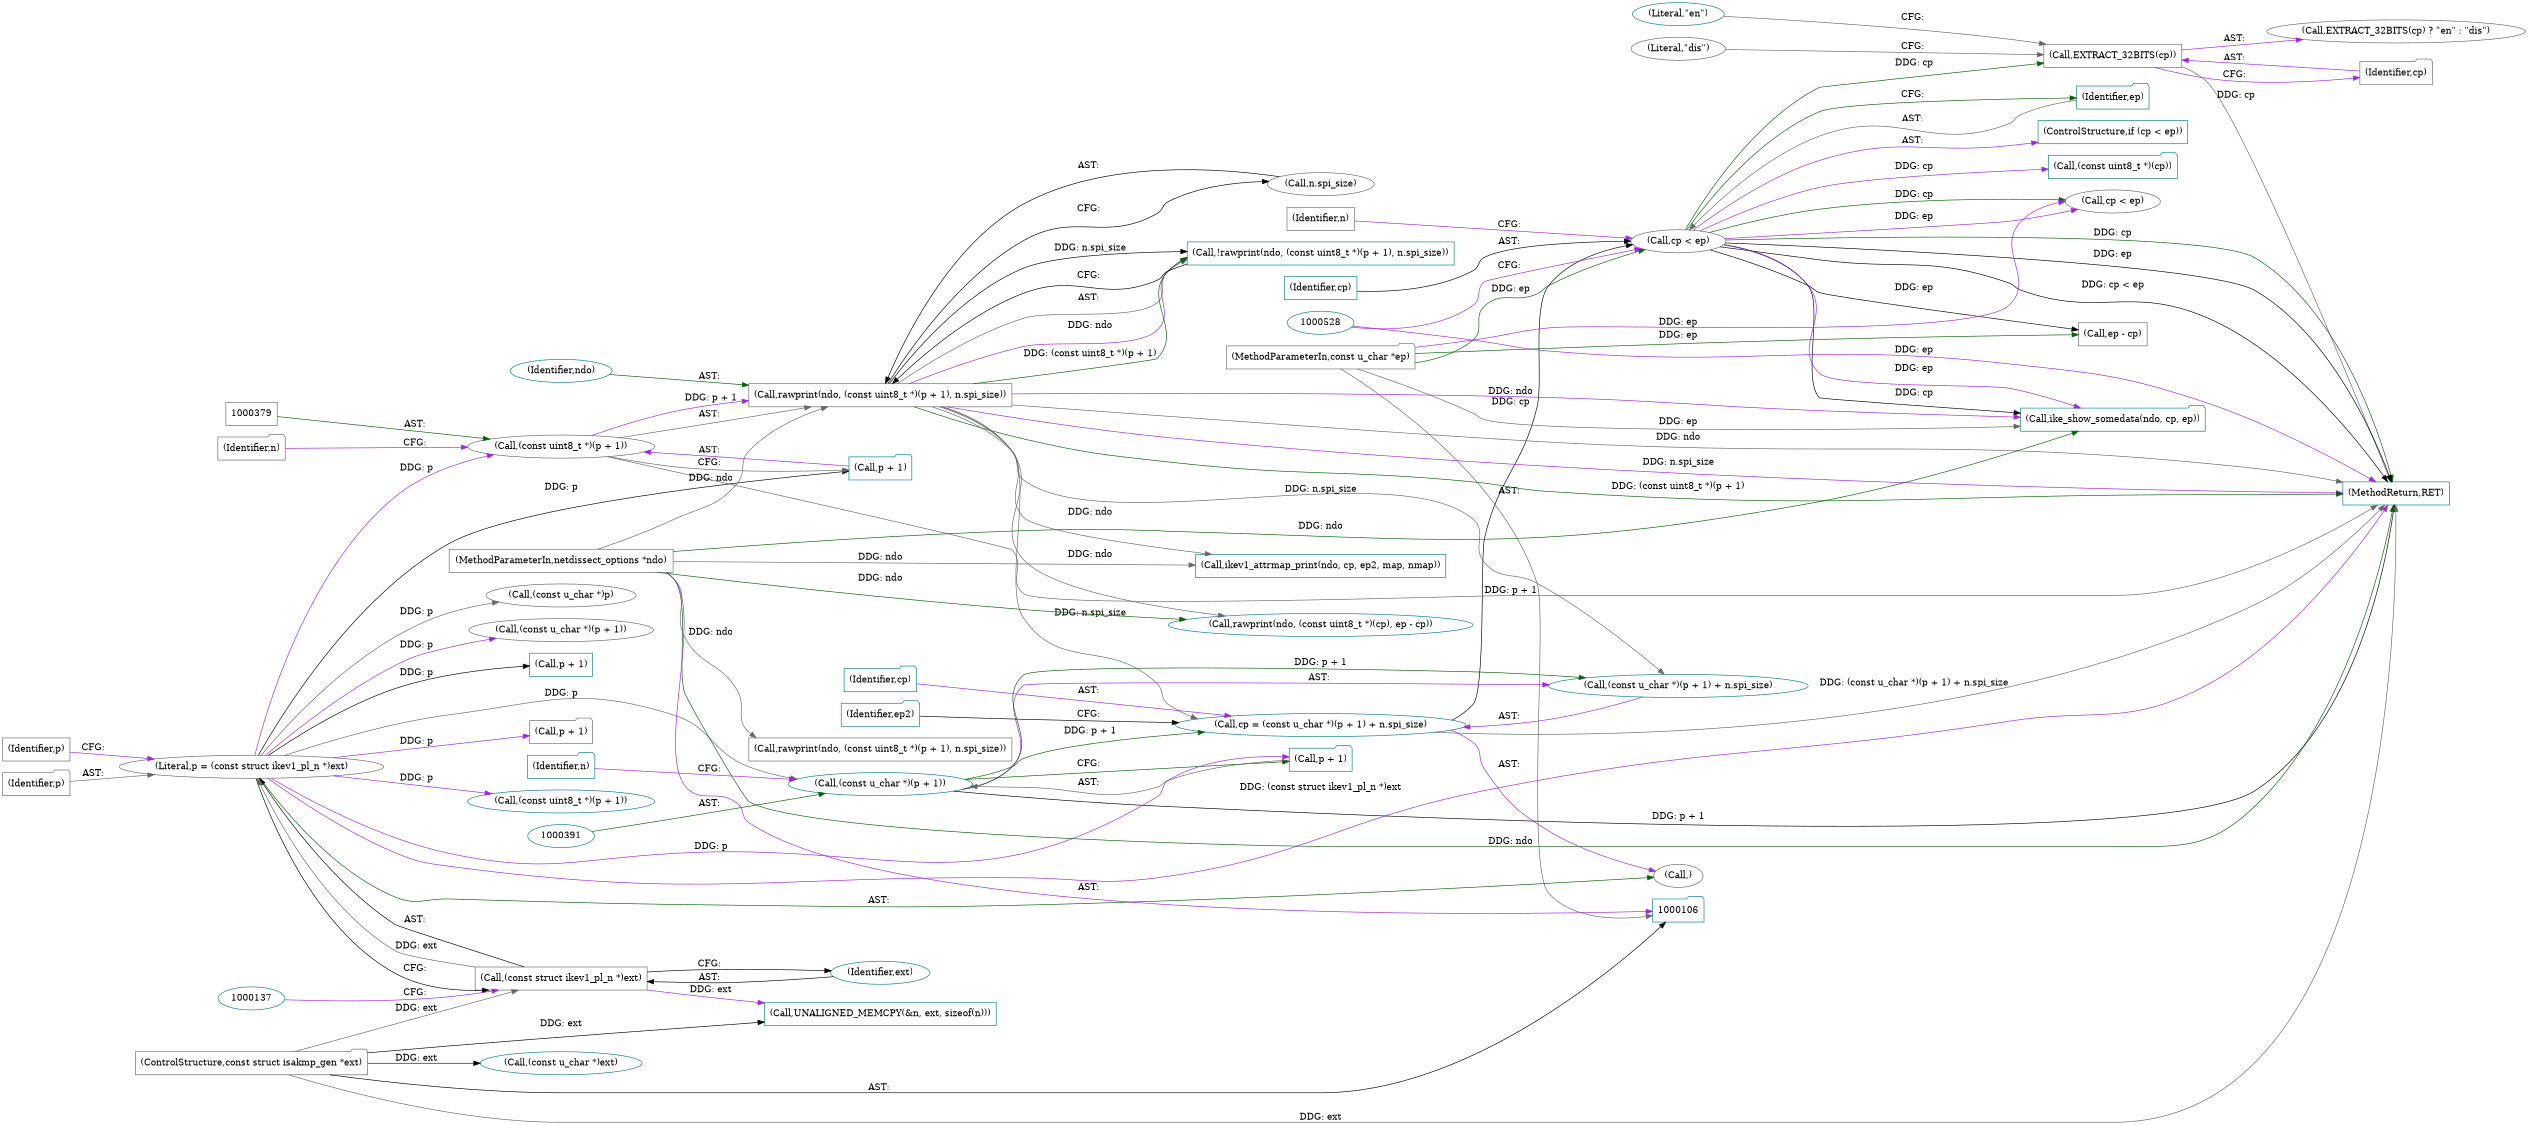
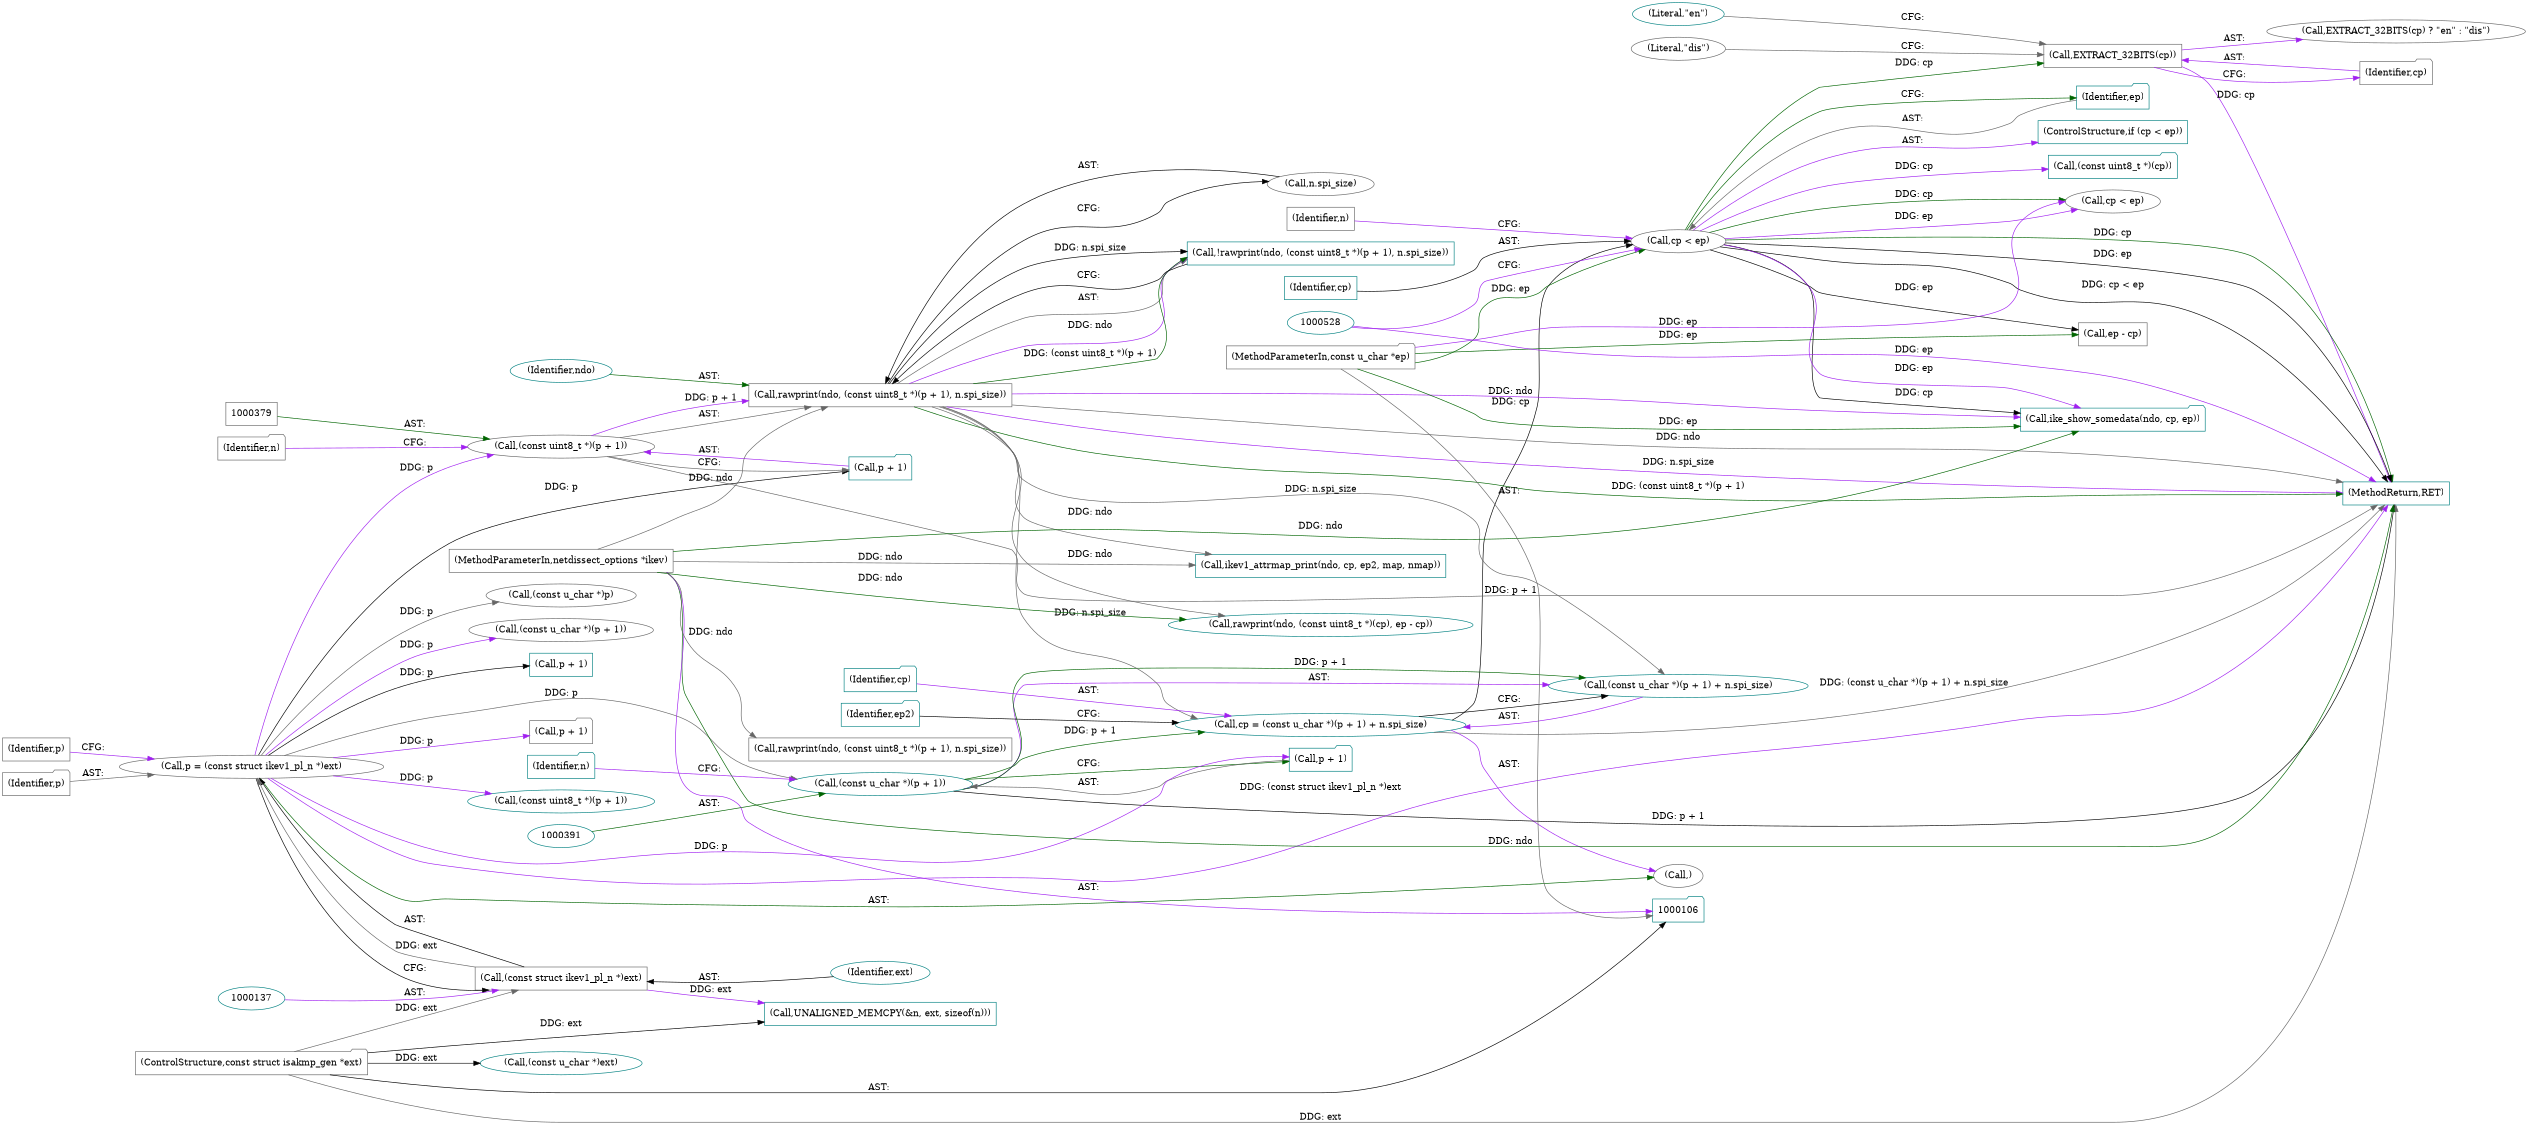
edge "(Call,EXTRACT_32BITS(cp))" -> "(MethodReturn,RET)": color gray40 -> purple
edge "(MethodParameterIn,const u_char *ep)" -> "(Call,ike_show_somedata(ndo, cp, ep))": color gray40 -> darkgreen
node "(MethodParameterIn,netdissect_options *ndo)": label "(MethodParameterIn,netdissect_options *ndo)" -> "(MethodParameterIn,netdissect_options *ikev)"
edge "(Call,cp = (const u_char *)(p + 1) + n.spi_size)" -> "(Call,(const u_char *)(p + 1) + n.spi_size)": added, label "CFG:"
node "(Literal,p = (const struct ikev1_pl_n *)ext)": label "(Literal,p = (const struct ikev1_pl_n *)ext)" -> "(Call,p = (const struct ikev1_pl_n *)ext)"
edge "(Call,(const struct ikev1_pl_n *)ext)" -> "(Identifier,ext)": removed, label "CFG:"
edge "1000137" -> "(Call,(const struct ikev1_pl_n *)ext)": label "CFG: " -> "AST: "
